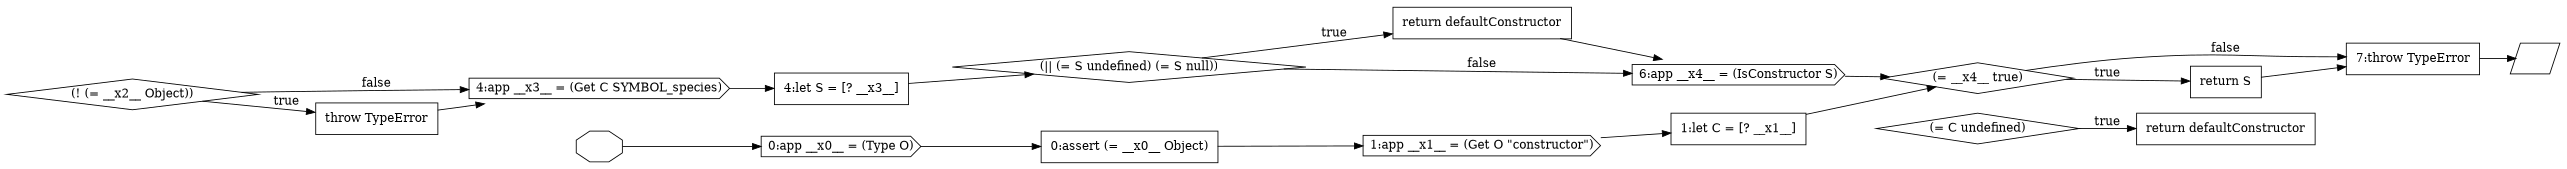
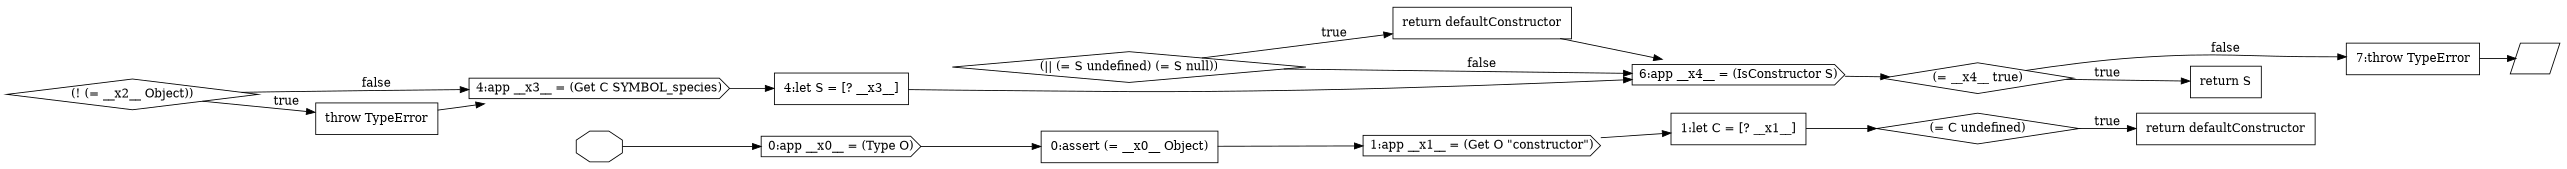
edge "return S" -> "7:throw TypeError": removed
edge "4:let S = [? __x3__]" -> "(|| (= S undefined) (= S null))": now "4:let S = [? __x3__]" -> "6:app __x4__ = (IsConstructor S)"
edge "1:let C = [? __x1__]" -> "(= __x4__ true)": now "1:let C = [? __x1__]" -> "(= C undefined)"
